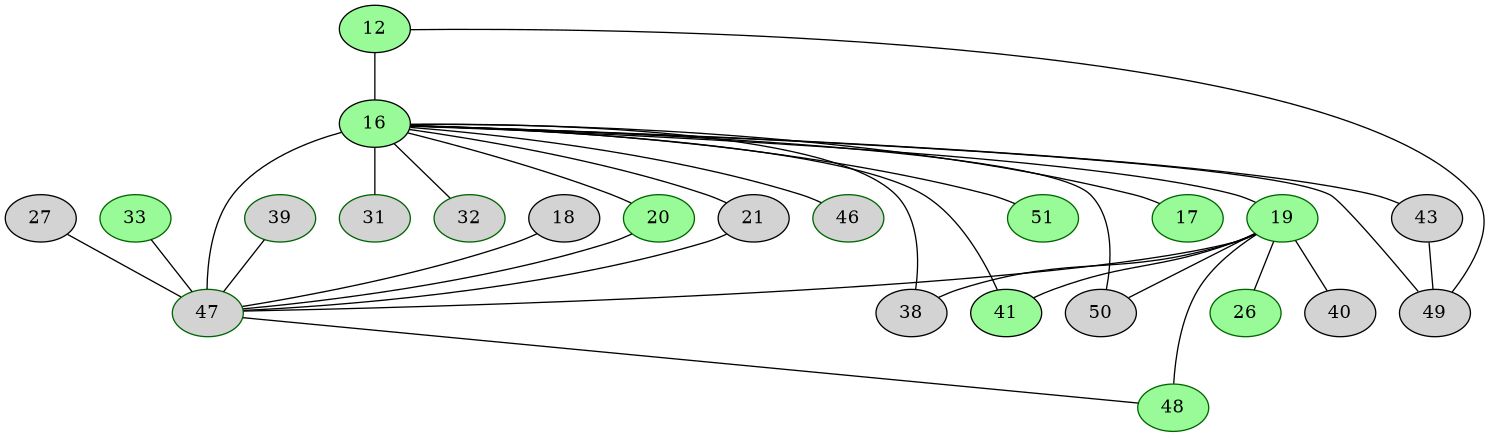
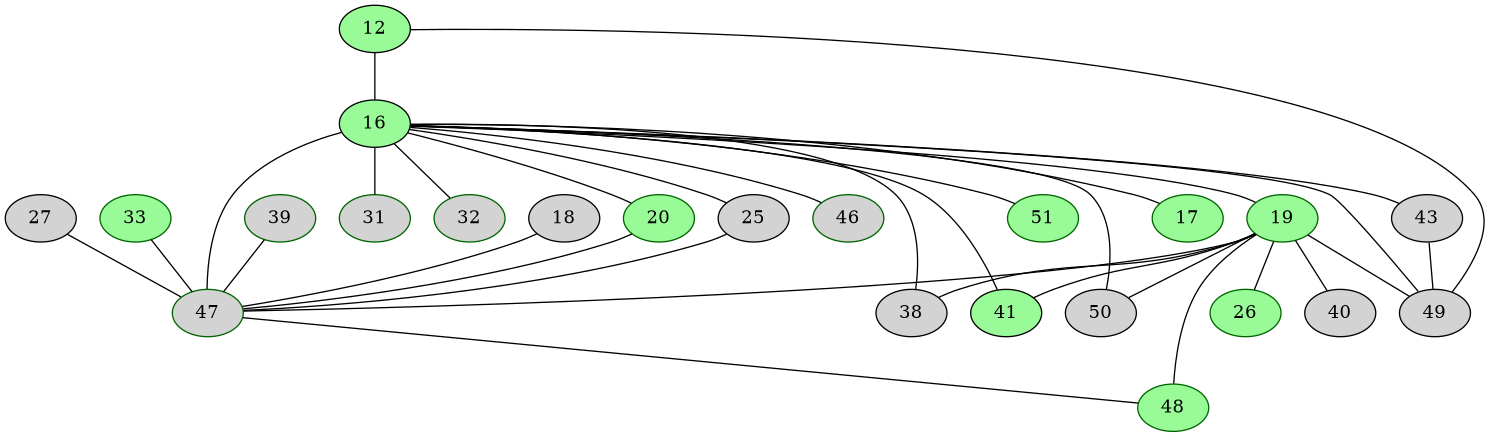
node "21": label "21" -> "25"
edge "19" -- "49": added
